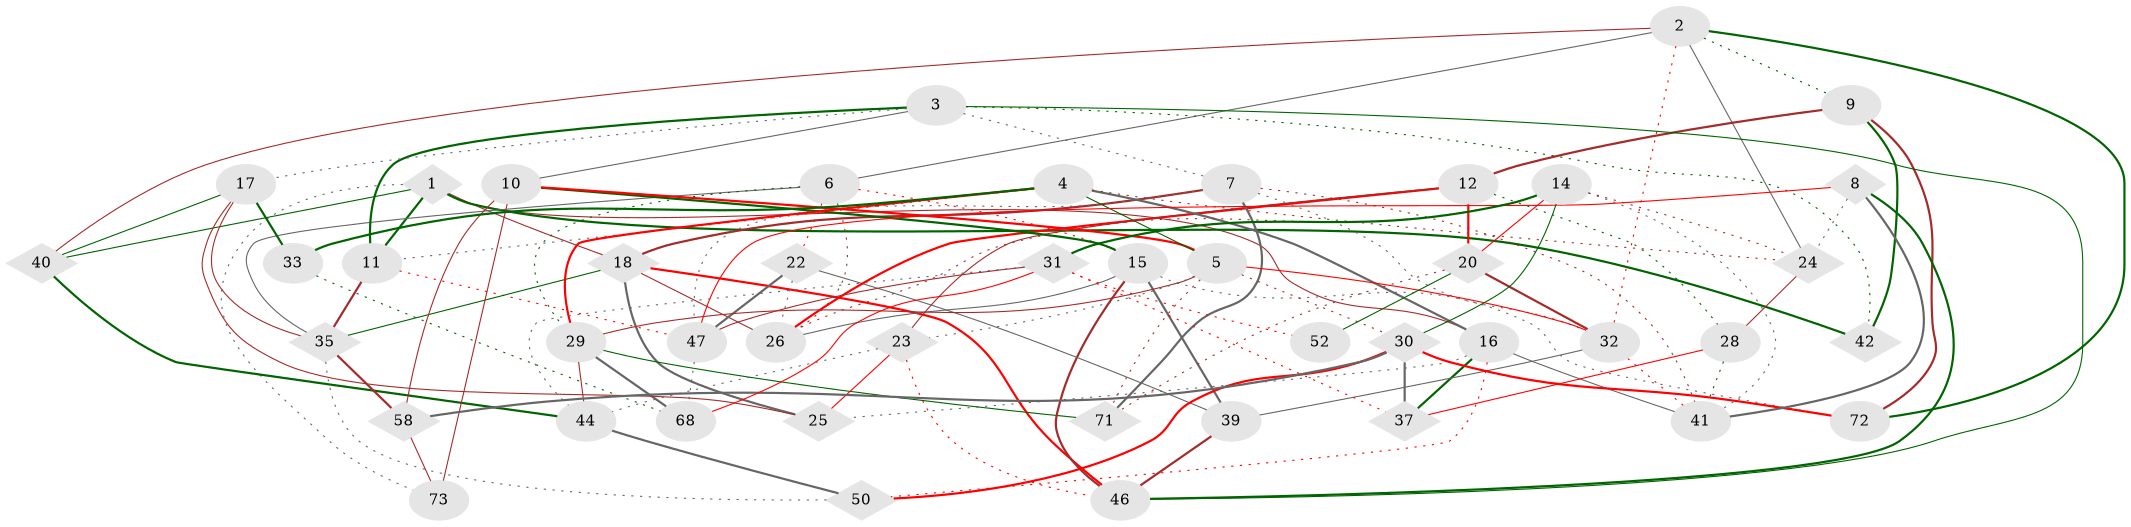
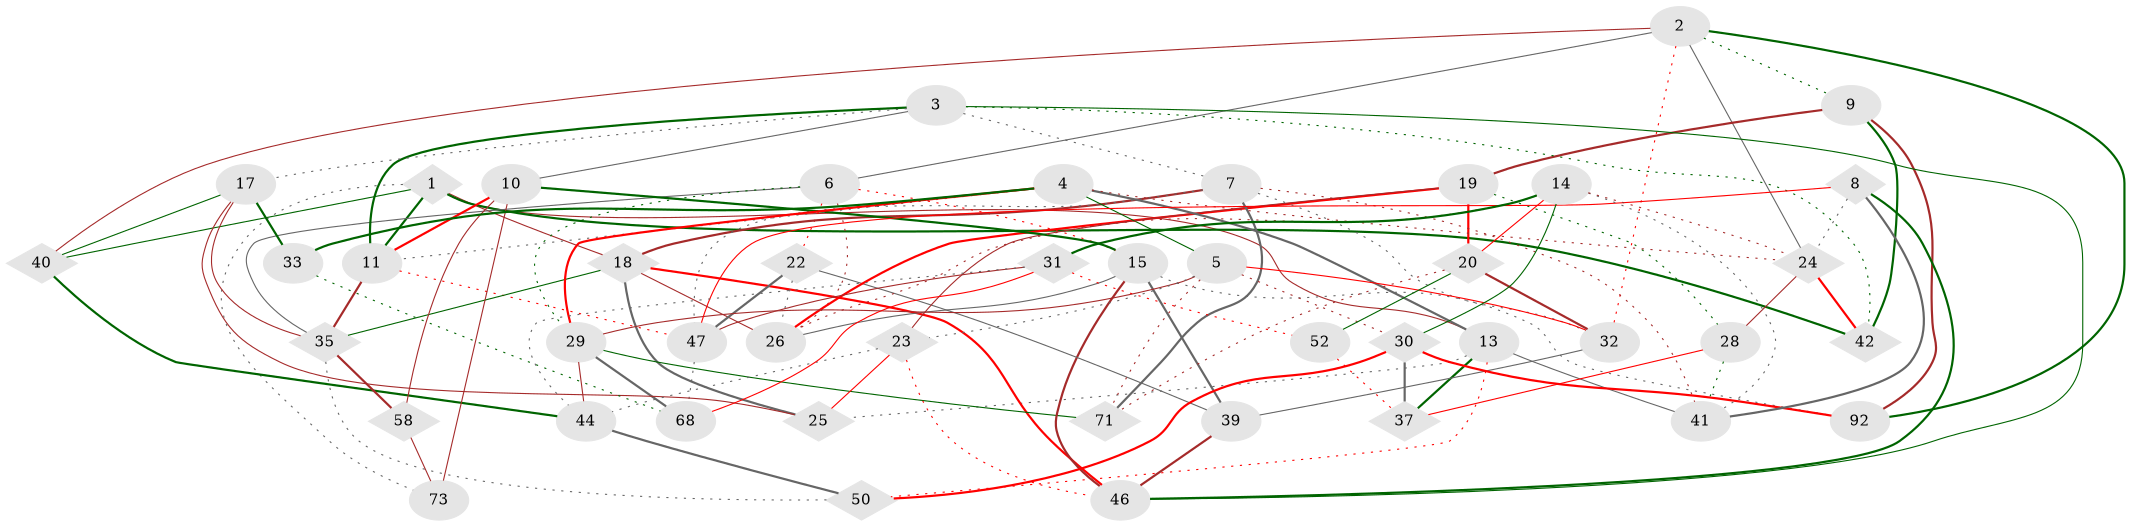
node "12": label "12" -> "19"
edge "10" -- "5": now "10" -- "11"
edge "24" -- "42": added
edge "31" -- "37": now "52" -- "37"
node "16": label "16" -> "13"
edge "32" -- "41": removed
edge "30" -- "58": removed
node "72": label "72" -> "92"
